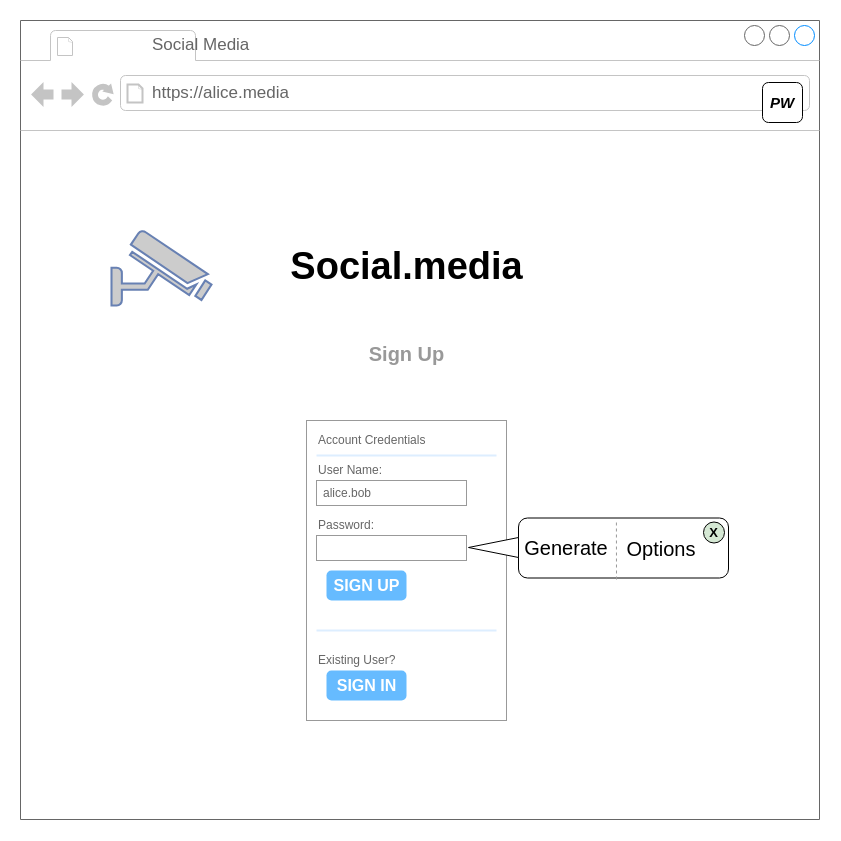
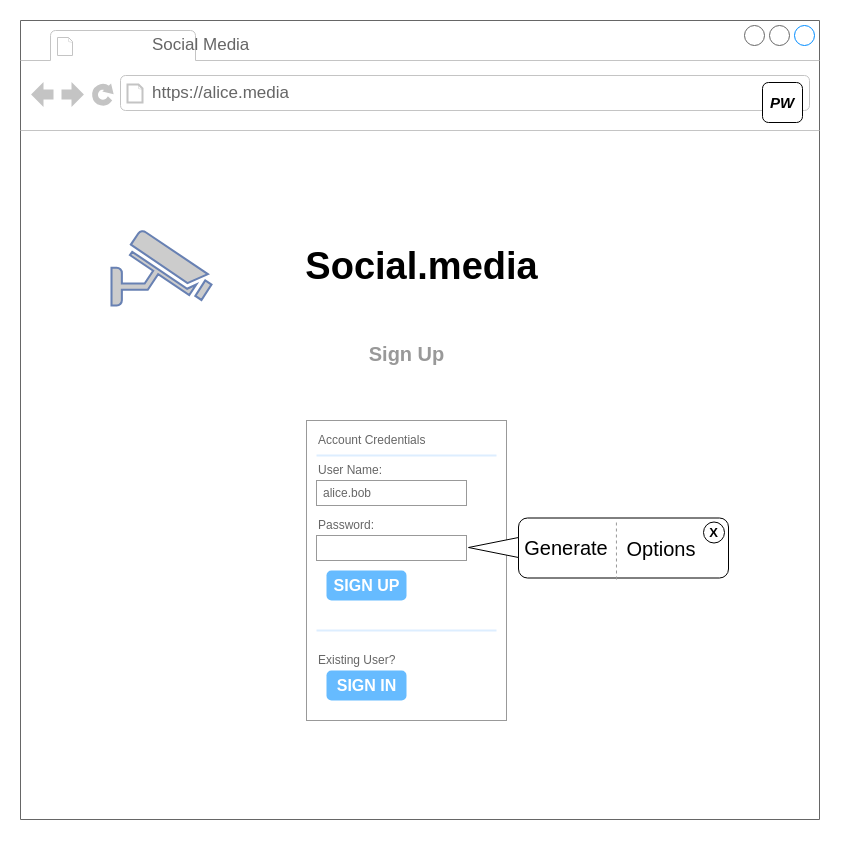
node "Social.media": moved (407, 268) -> (422, 268)
node "X": fillcolor #d5e8d4 -> #ffffff
